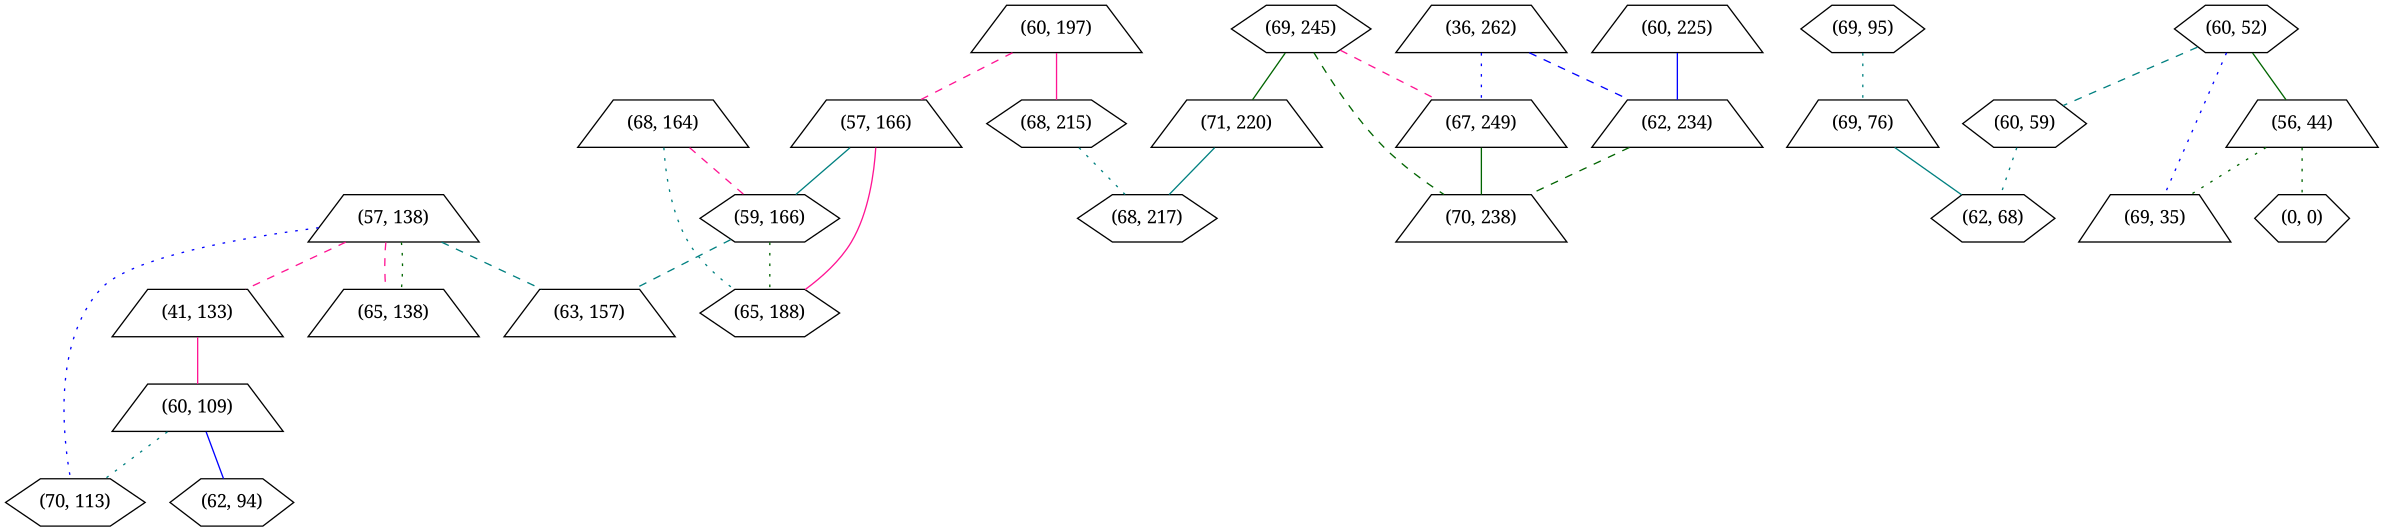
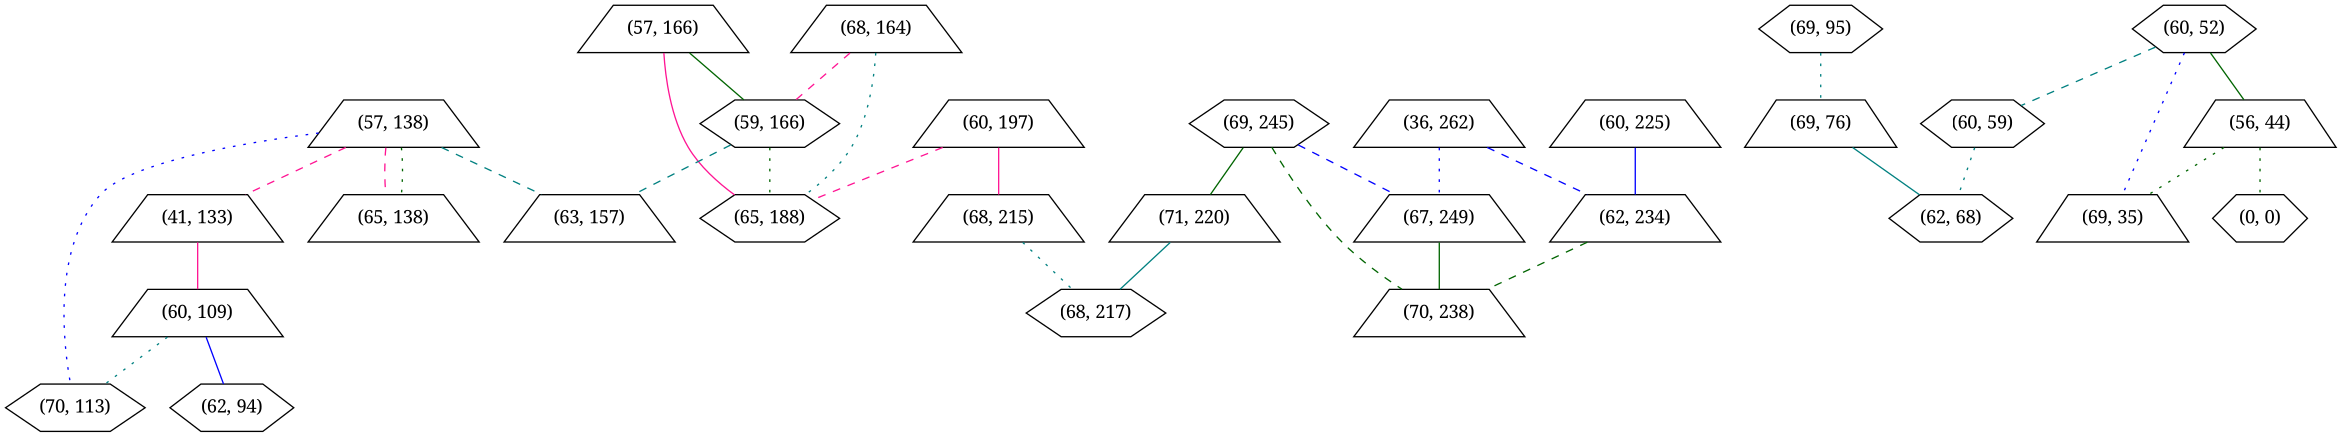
edge "(69, 245)" -- "(67, 249)": color deeppink -> blue
edge "(60, 197)" -- "(57, 166)": now "(60, 197)" -- "(65, 188)"
node "(68, 215)": shape hexagon -> trapezium
edge "(57, 166)" -- "(59, 166)": color teal -> darkgreen
